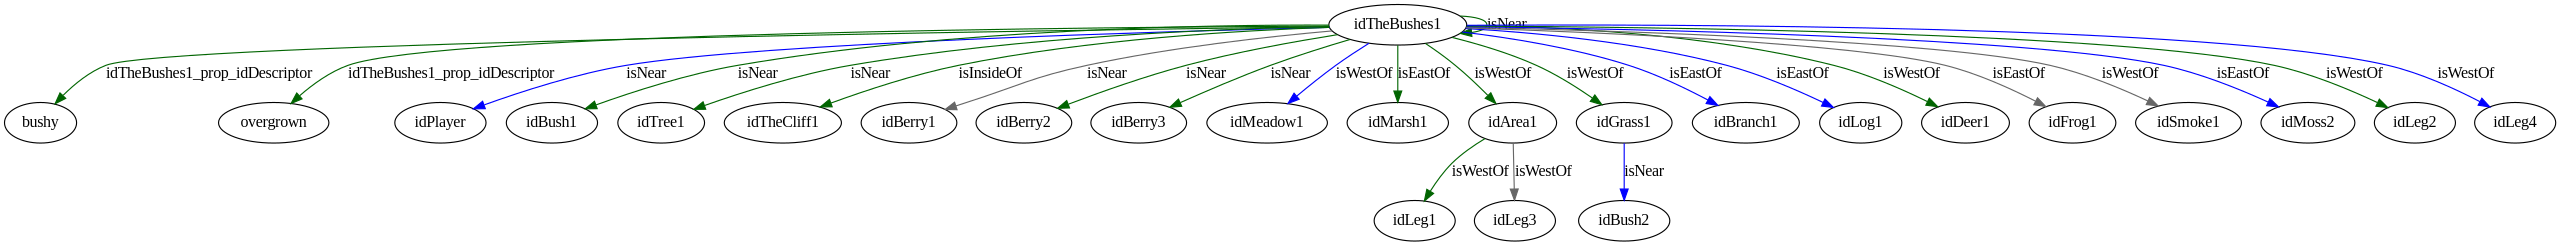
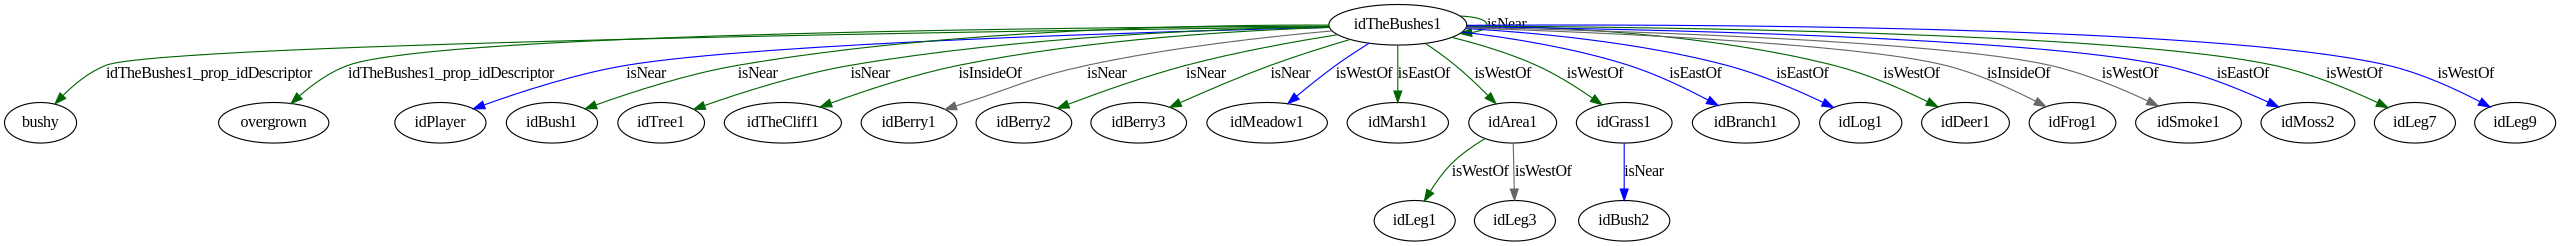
edge "idTheBushes1" -> "idFrog1": label "isEastOf" -> "isInsideOf"
node "idLeg2": label "idLeg2" -> "idLeg7"
node "idLeg4": label "idLeg4" -> "idLeg9"
